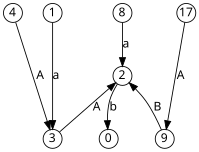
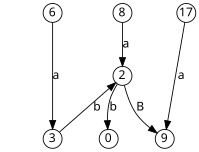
node "4": removed
node "1": label "1" -> "6"
edge "17" -> "9": label "A" -> "a"
edge "3" -> "2": label "A" -> "b"
edge "9" -> "2": reversed
